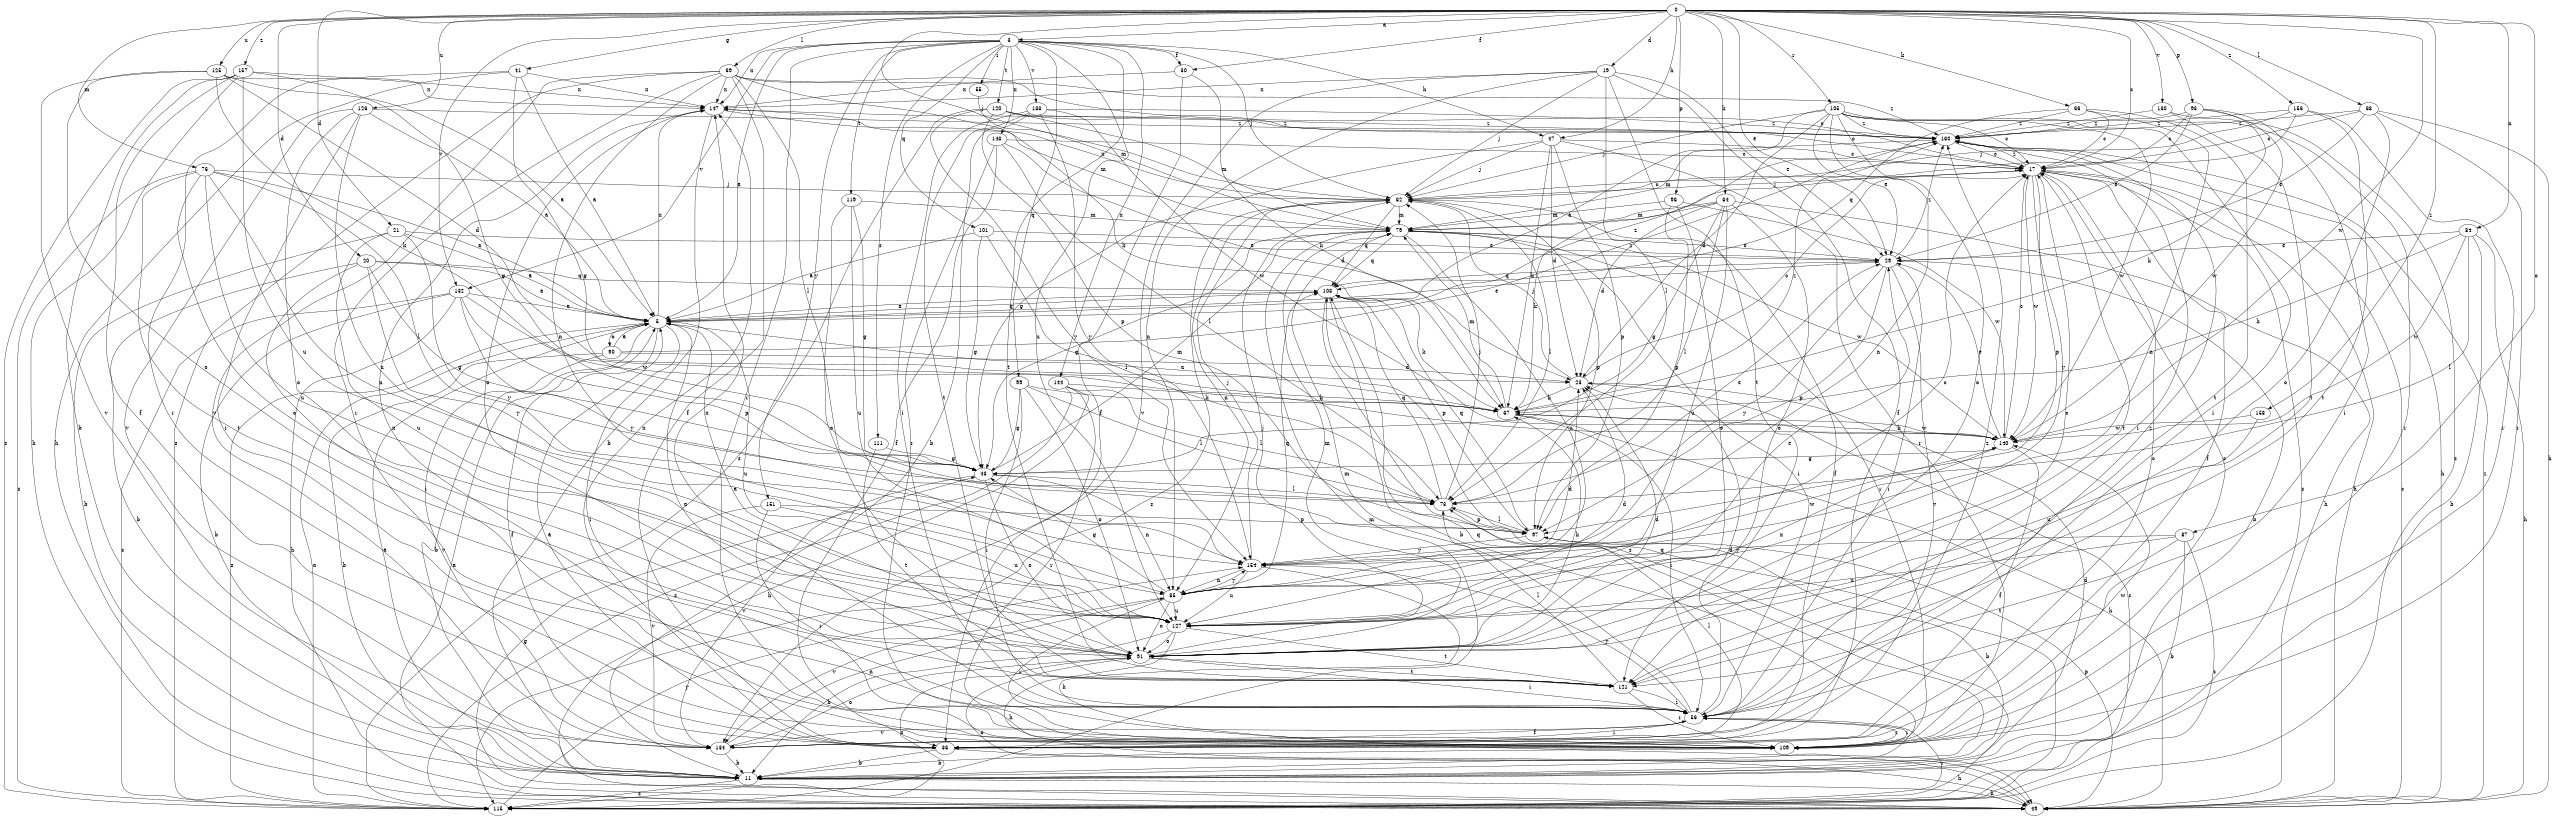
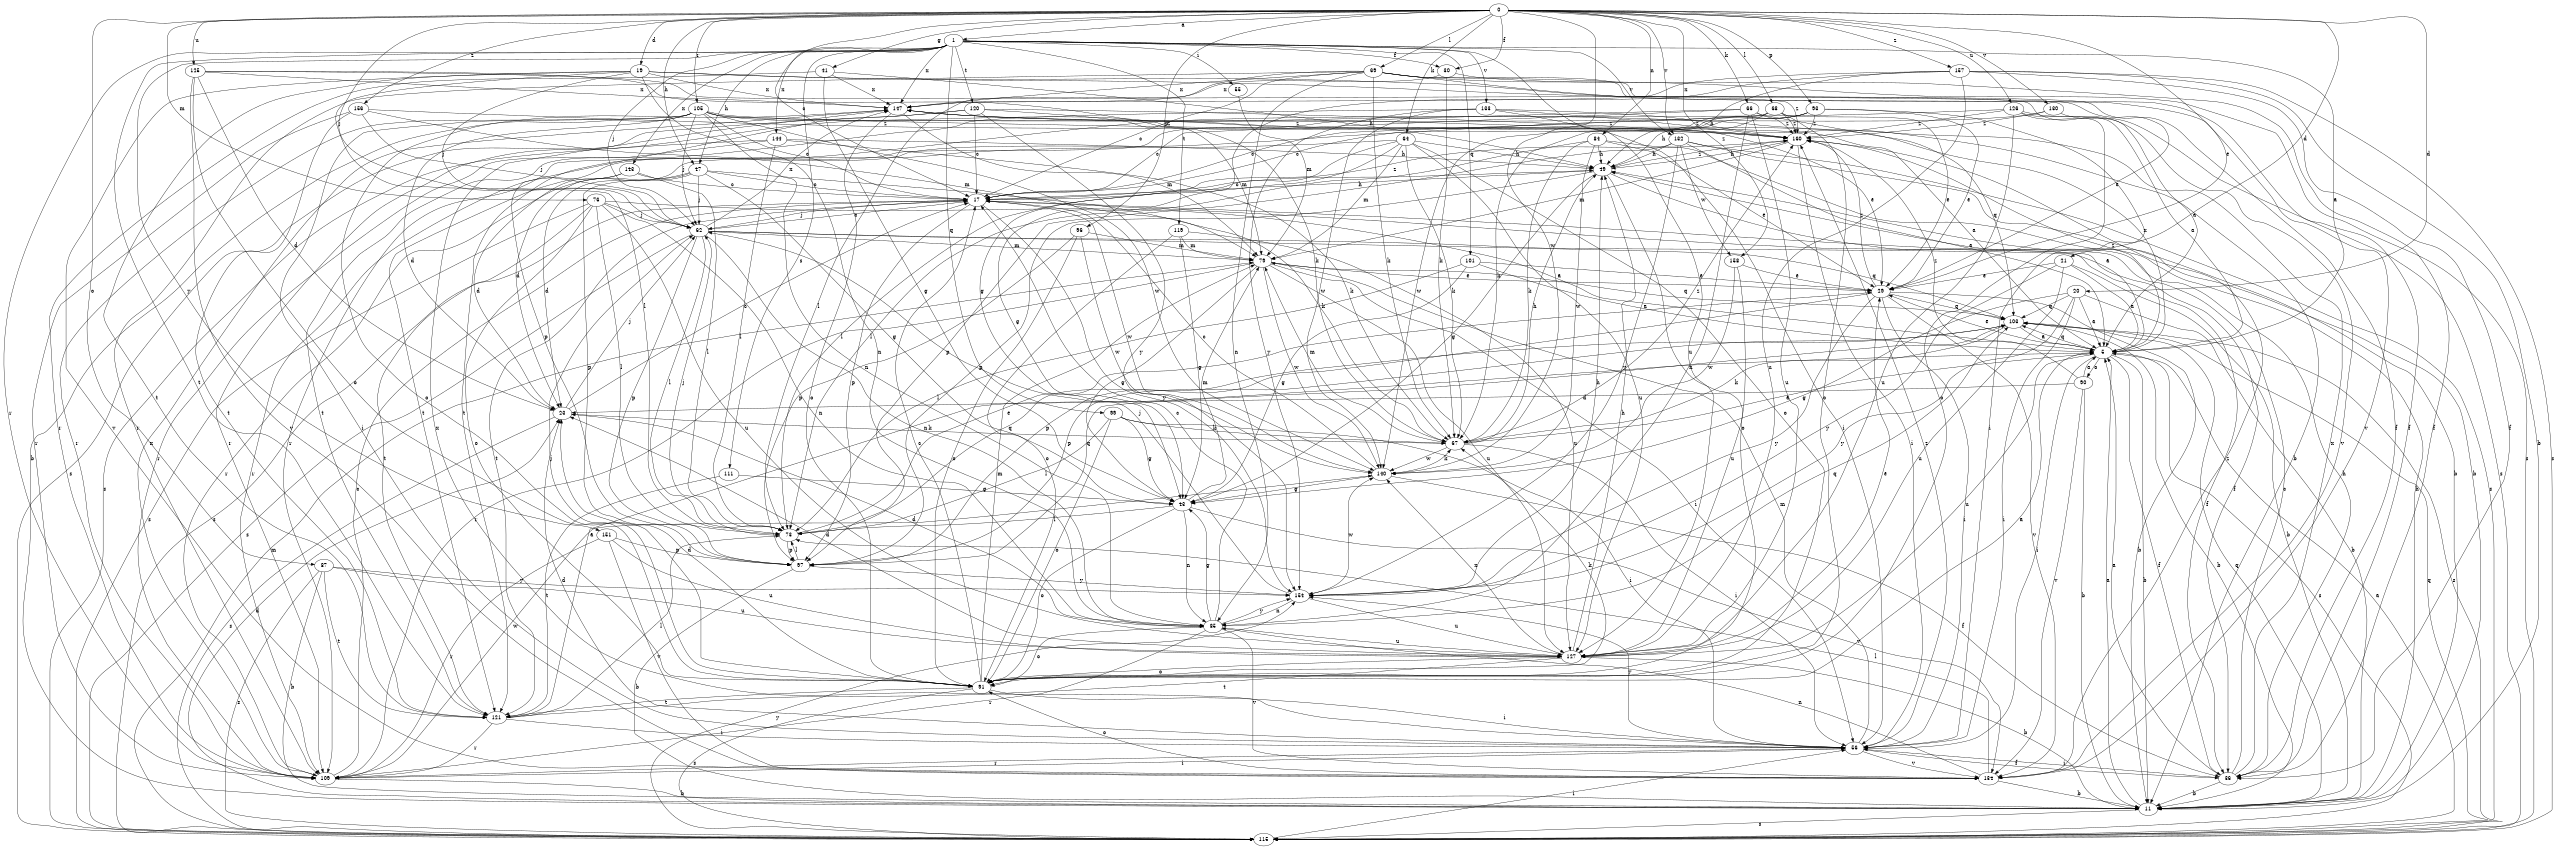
node "3": label "3" -> "1"
edge "160" -> "17": removed, label "c"
edge "41" -> "5": removed, label "a"
edge "140" -> "29": now "158" -> "29"
edge "132" -> "140": now "132" -> "158"
edge "66" -> "127": added, label "u"
edge "143" -> "36": removed, label "f"
